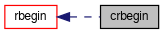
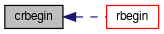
edge "crbegin" -> "rbegin": reversed
